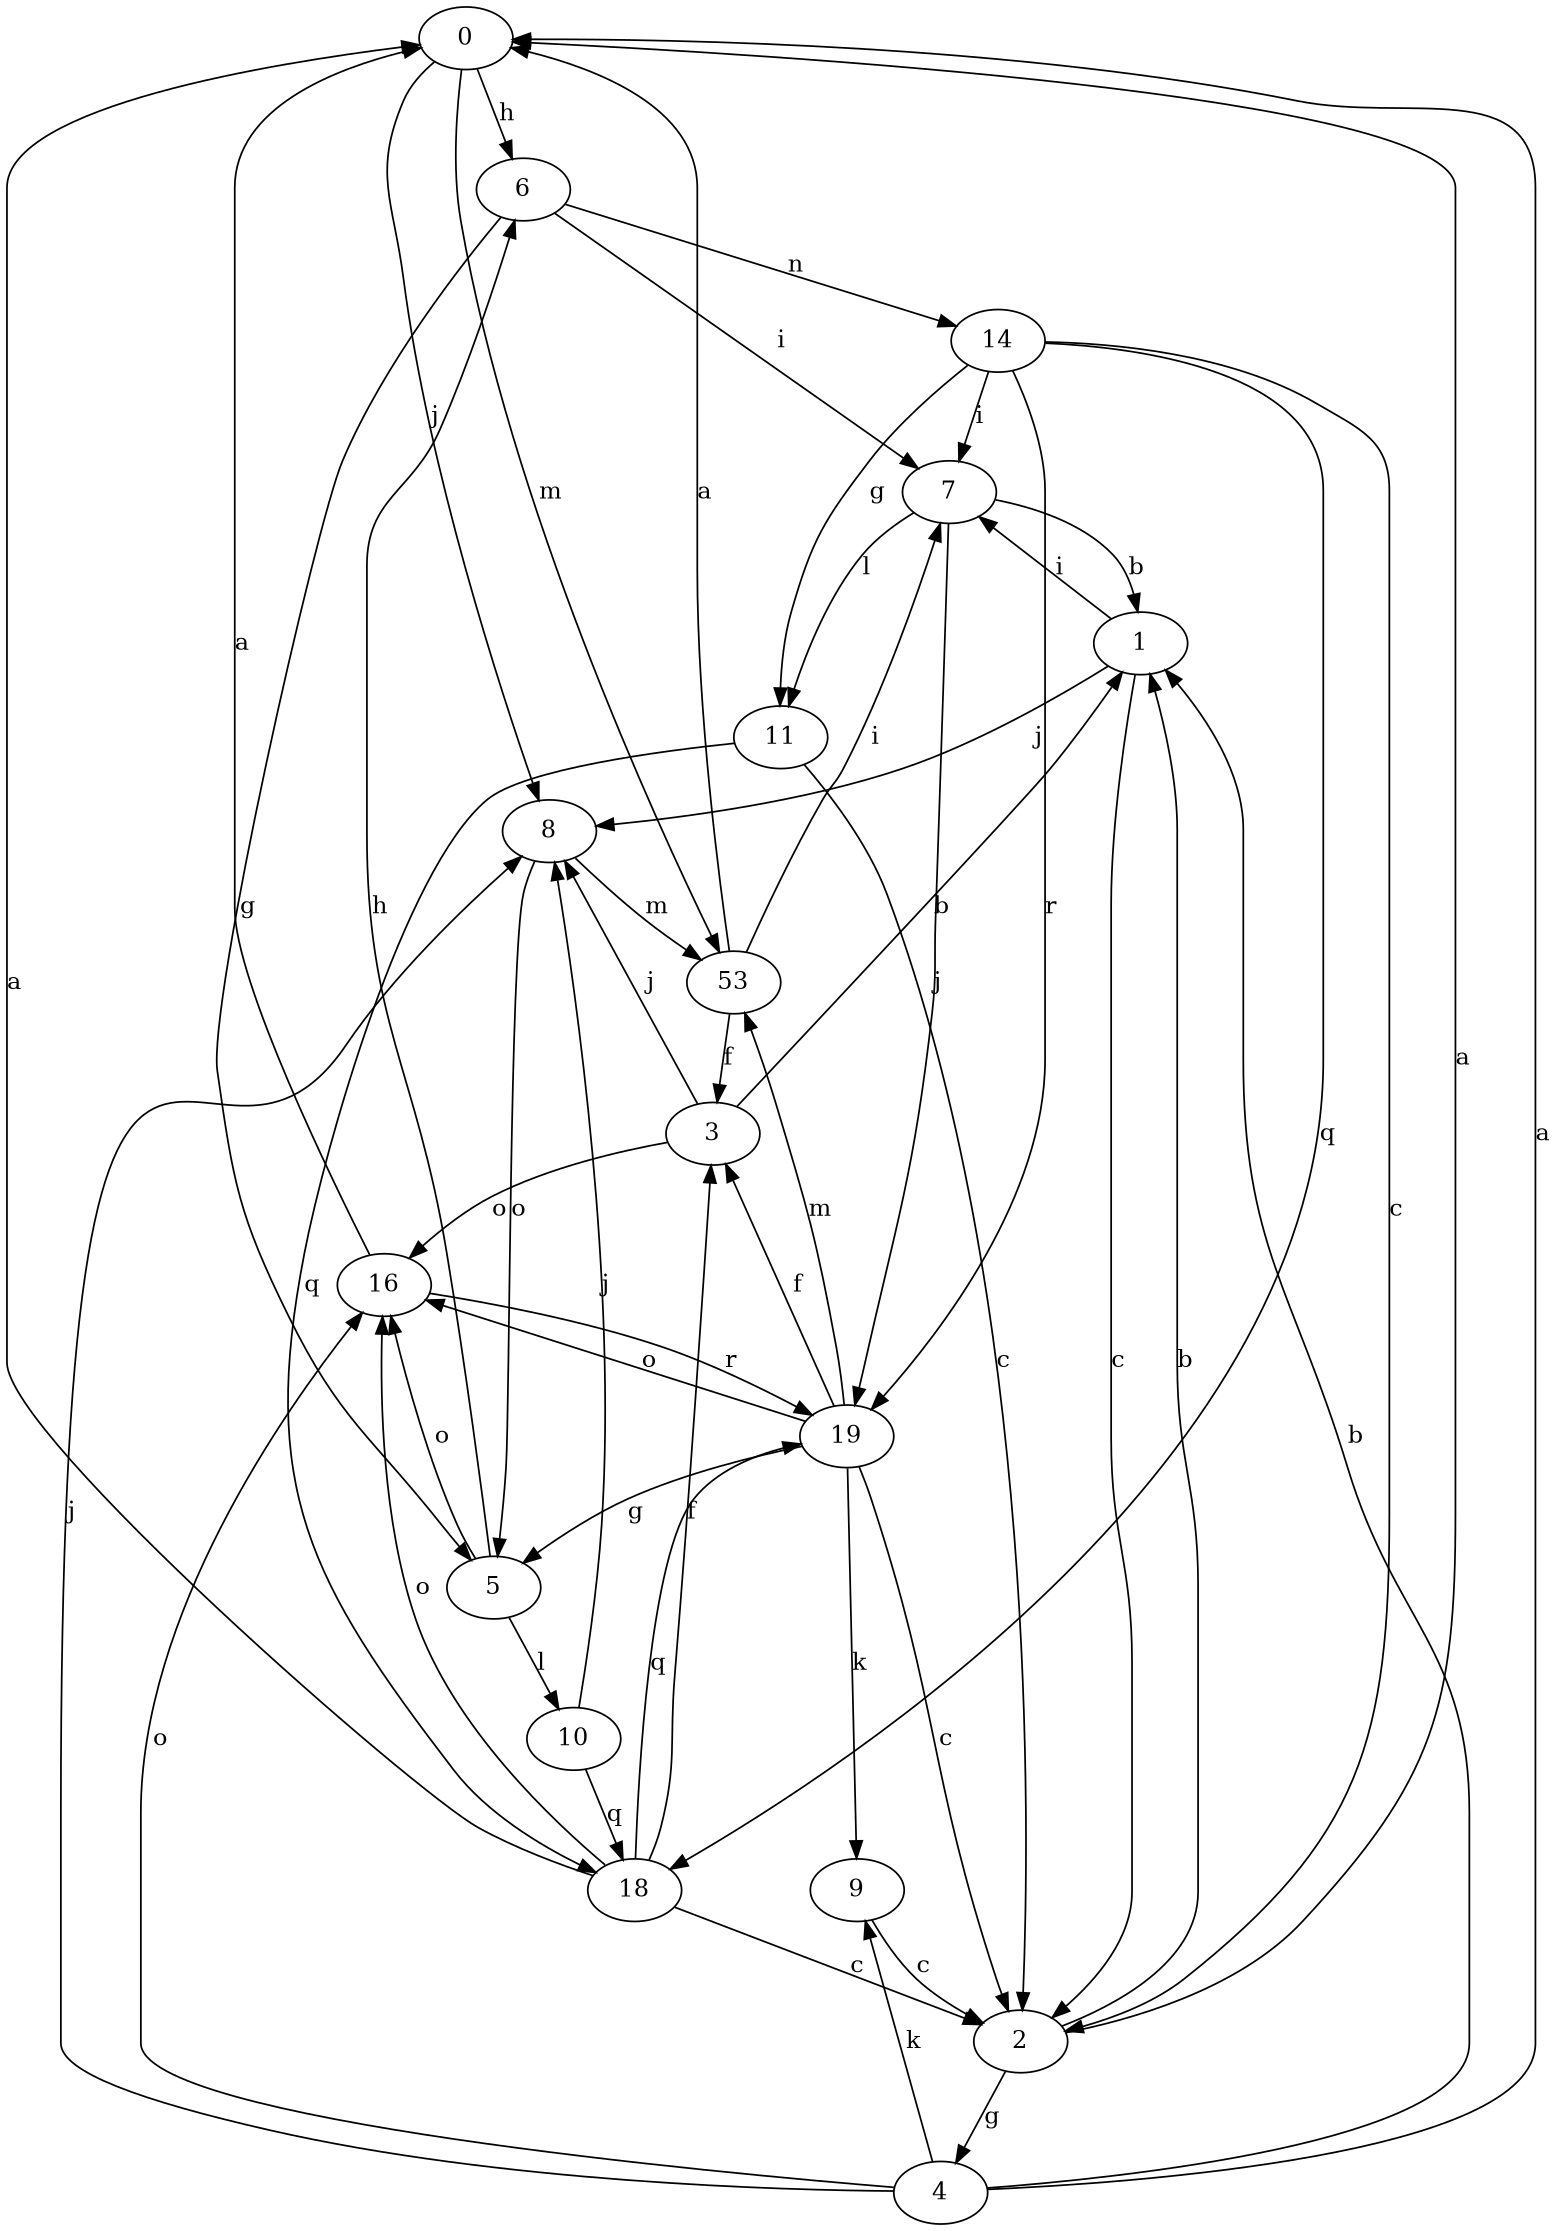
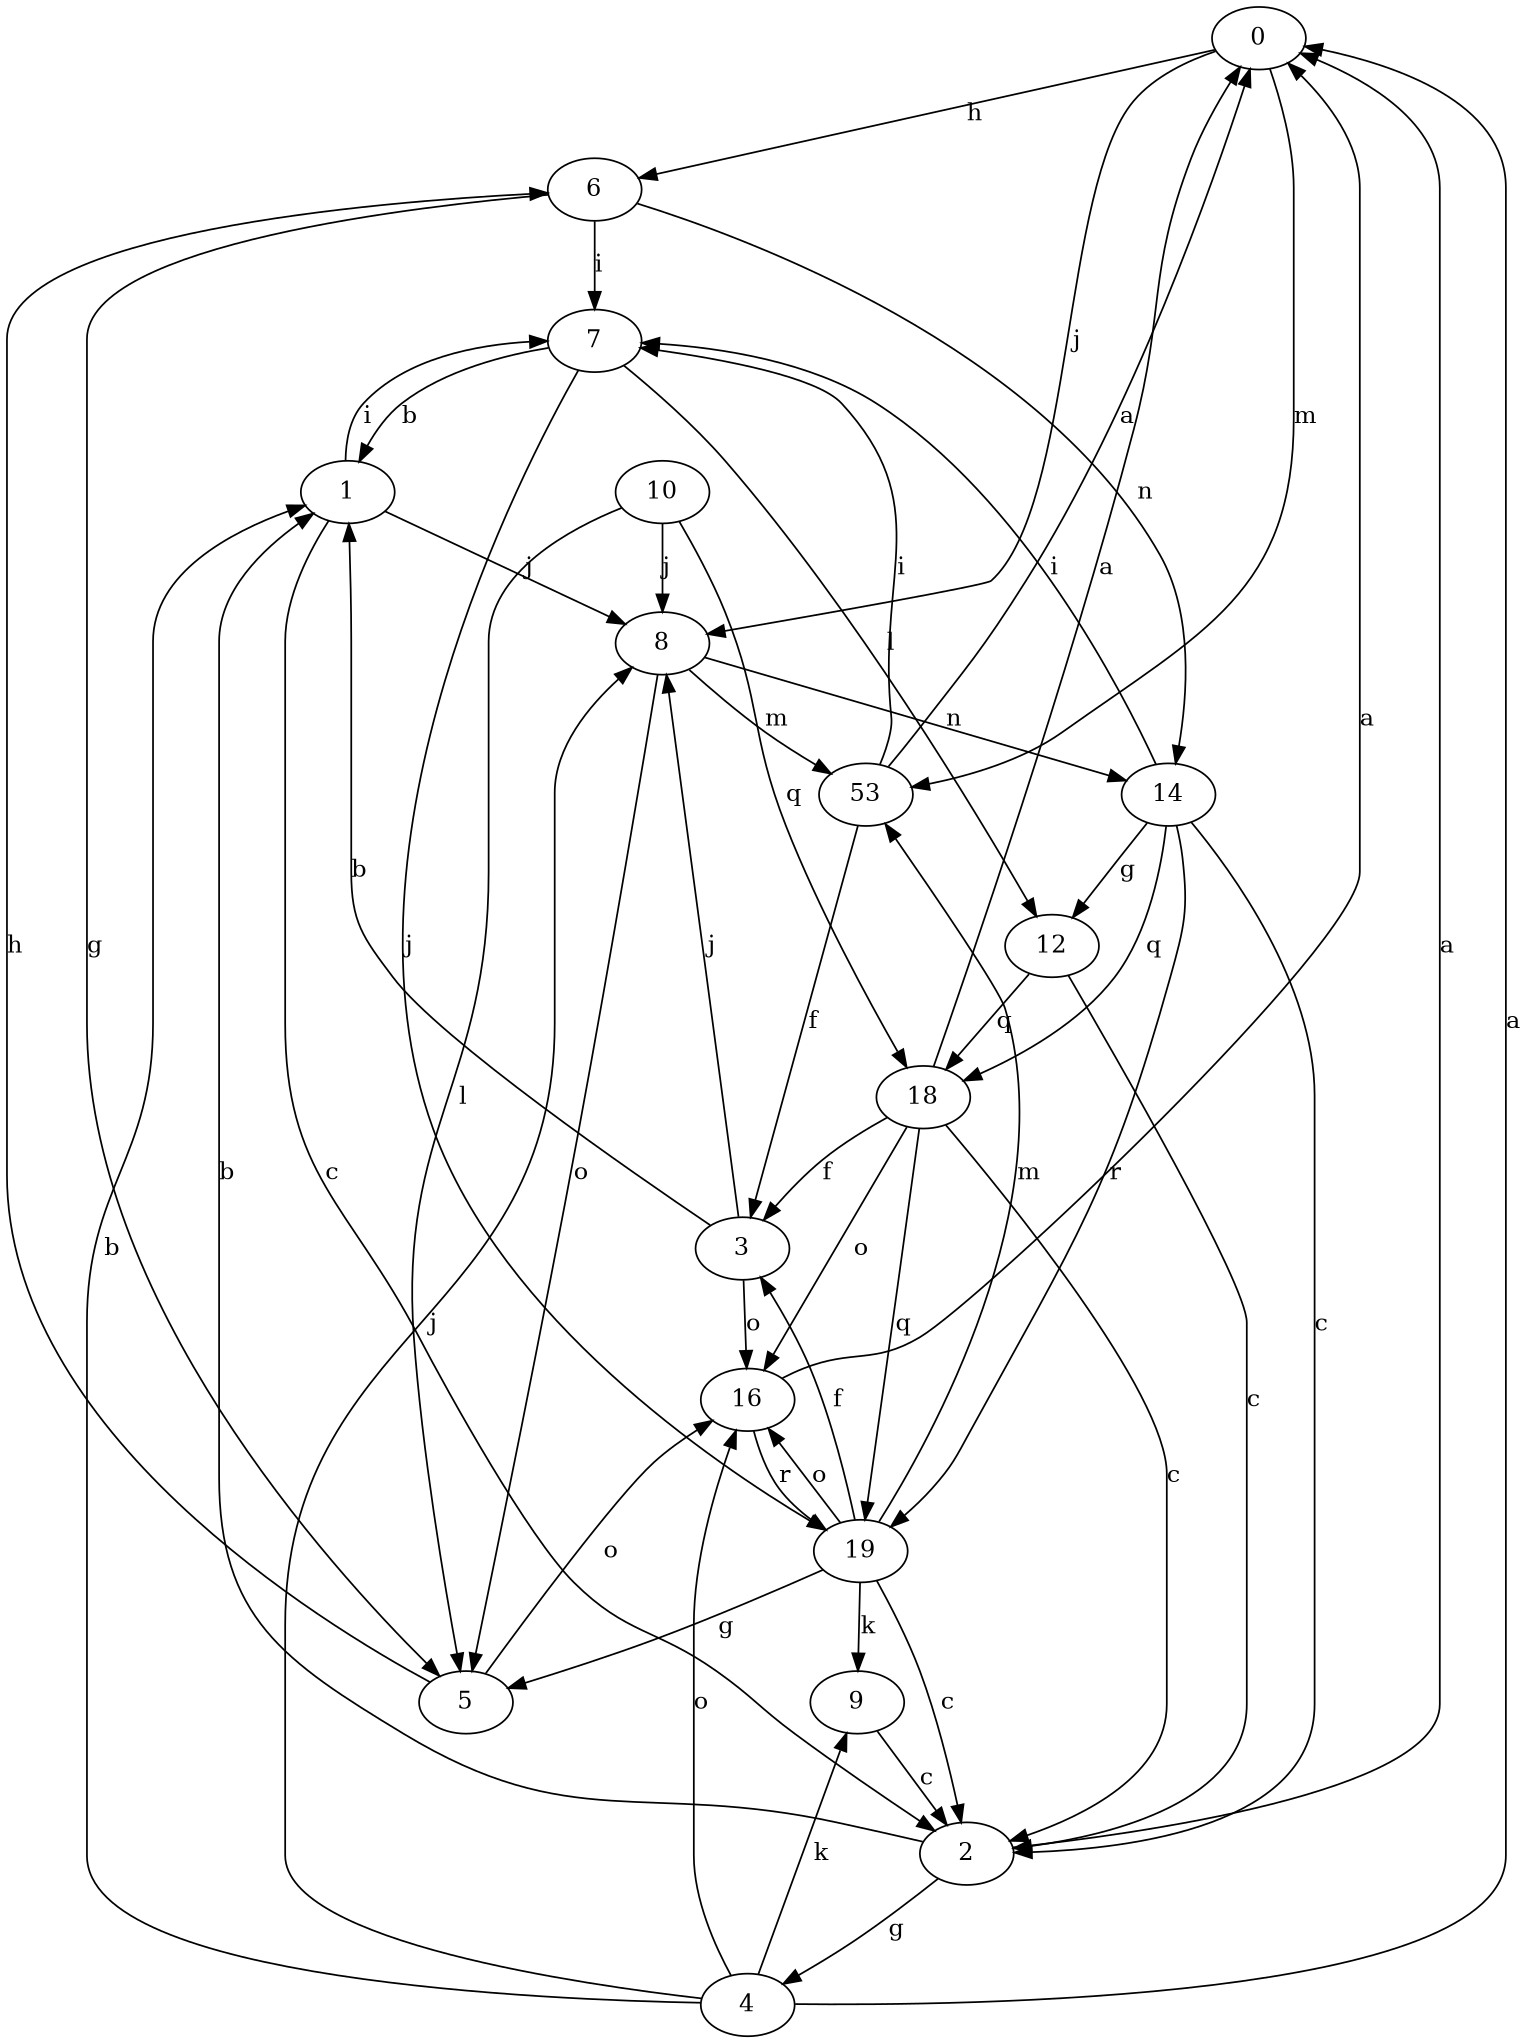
edge "8" -> "14": added, label "n"
node "11": label "11" -> "12"
edge "5" -> "10": reversed
